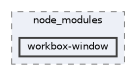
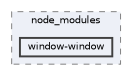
node "workbox-window": label "workbox-window" -> "window-window"
